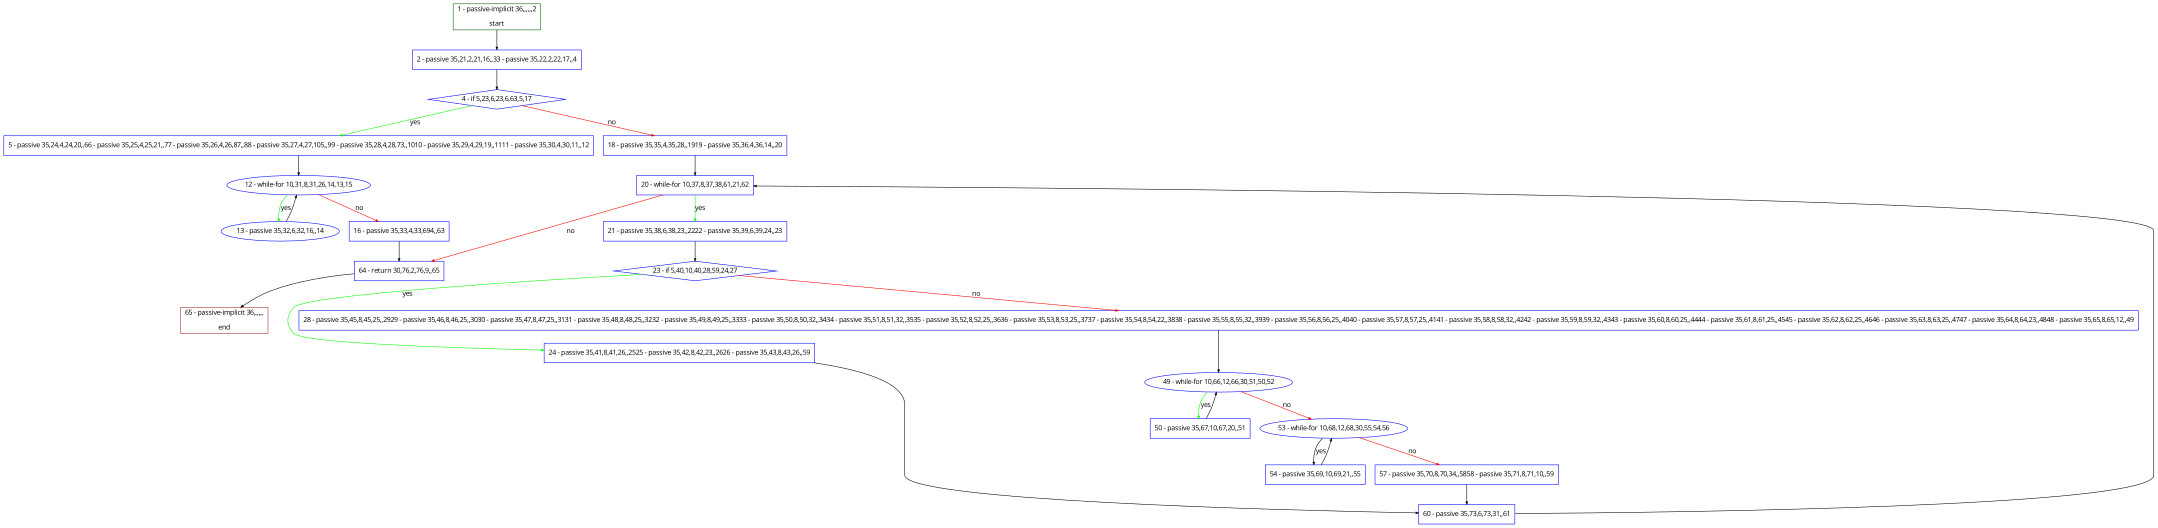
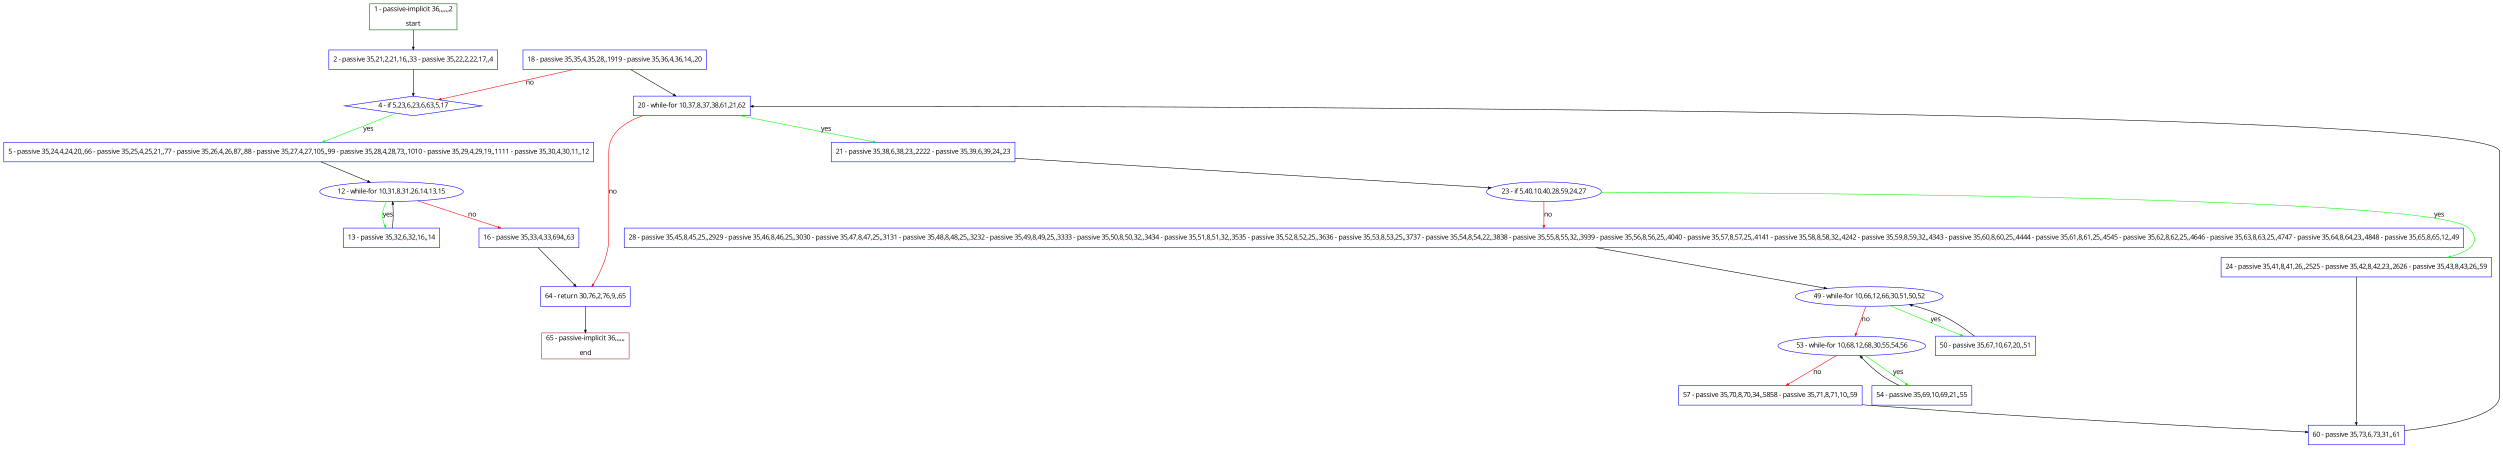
edge "4 - if 5,23,6,23,6,63,5,17" -> "18 - passive 35,35,4,35,28,,1919 - passive 35,36,4,36,14,,20": reversed
node "13 - passive 35,32,6,32,16,,14": shape ellipse -> box
node "23 - if 5,40,10,40,28,59,24,27": shape diamond -> ellipse
edge "53 - while-for 10,68,12,68,30,55,54,56" -> "54 - passive 35,69,10,69,21,,55": color #000000 -> #00ff00
